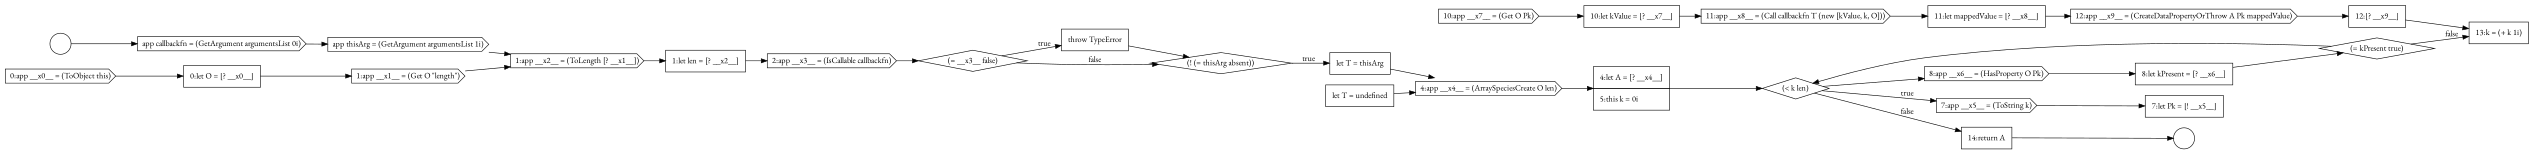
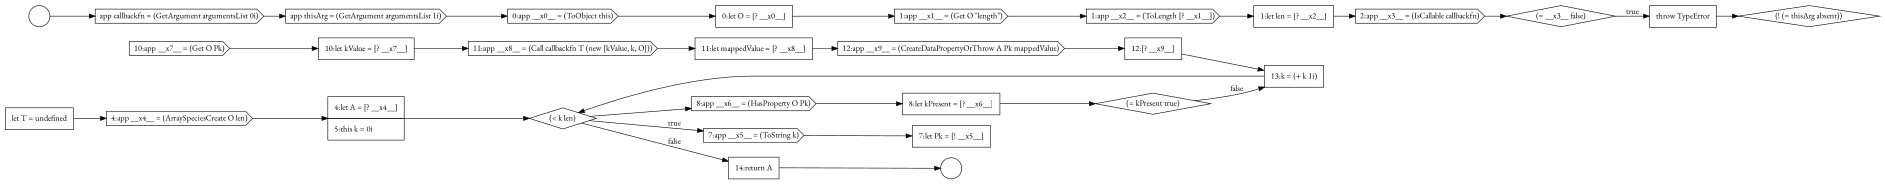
edge "(= kPresent true)" -> "(< k len)": now "13:k = (+ k 1i)" -> "(< k len)"
edge "app thisArg = (GetArgument argumentsList 1i)" -> "1:app __x2__ = (ToLength [? __x1__])": now "app thisArg = (GetArgument argumentsList 1i)" -> "0:app __x0__ = (ToObject this)"
node "let T = thisArg": removed
edge "(= __x3__ false)" -> "(! (= thisArg absent))": removed, label "false"
